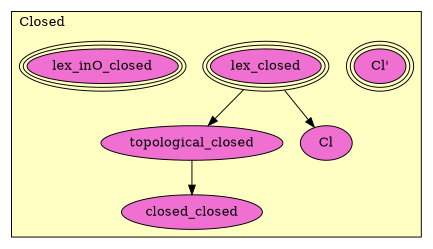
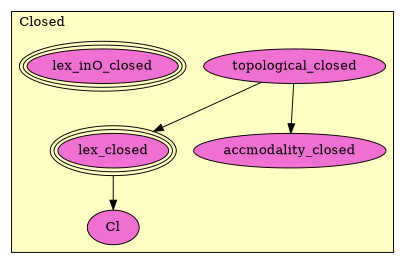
node "Cl'": removed
edge "lex_closed" -> "topological_closed": reversed
node "closed_closed": label "closed_closed" -> "accmodality_closed"
